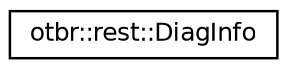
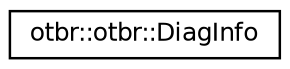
node "otbr::rest::DiagInfo": label "otbr::rest::DiagInfo" -> "otbr::otbr::DiagInfo"
